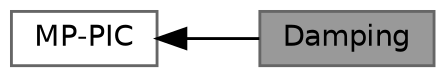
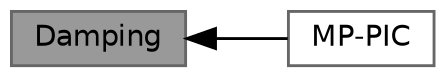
edge "Damping" -> "MP-PIC": reversed
